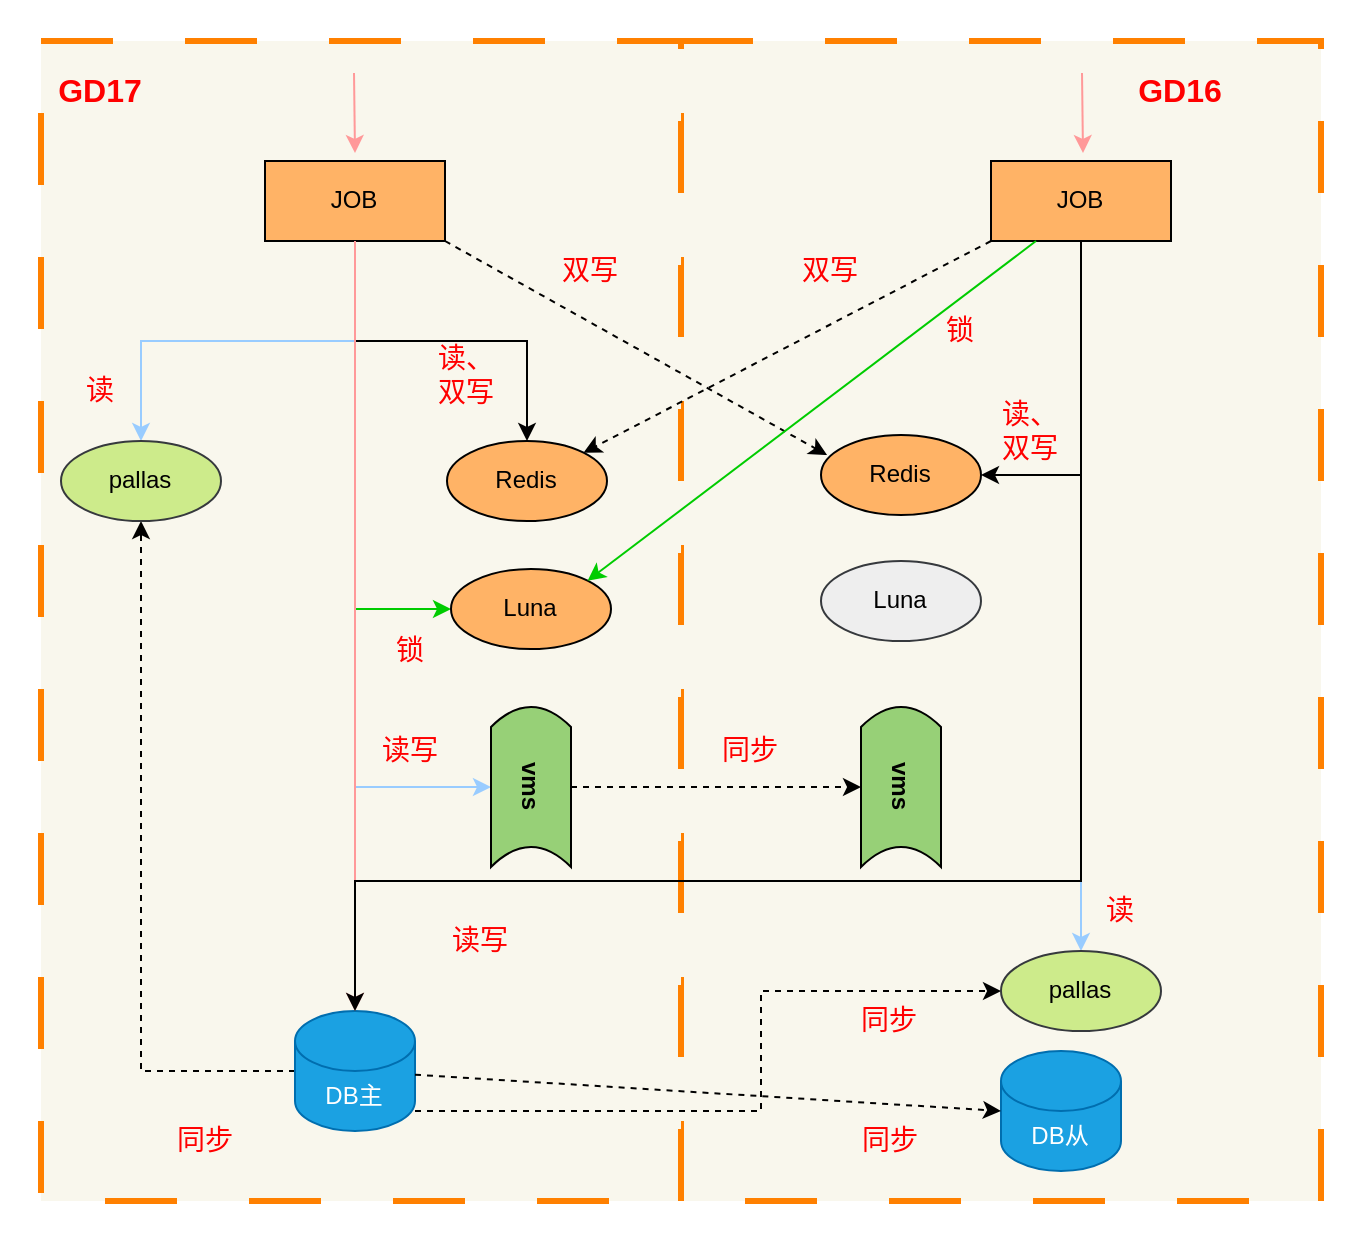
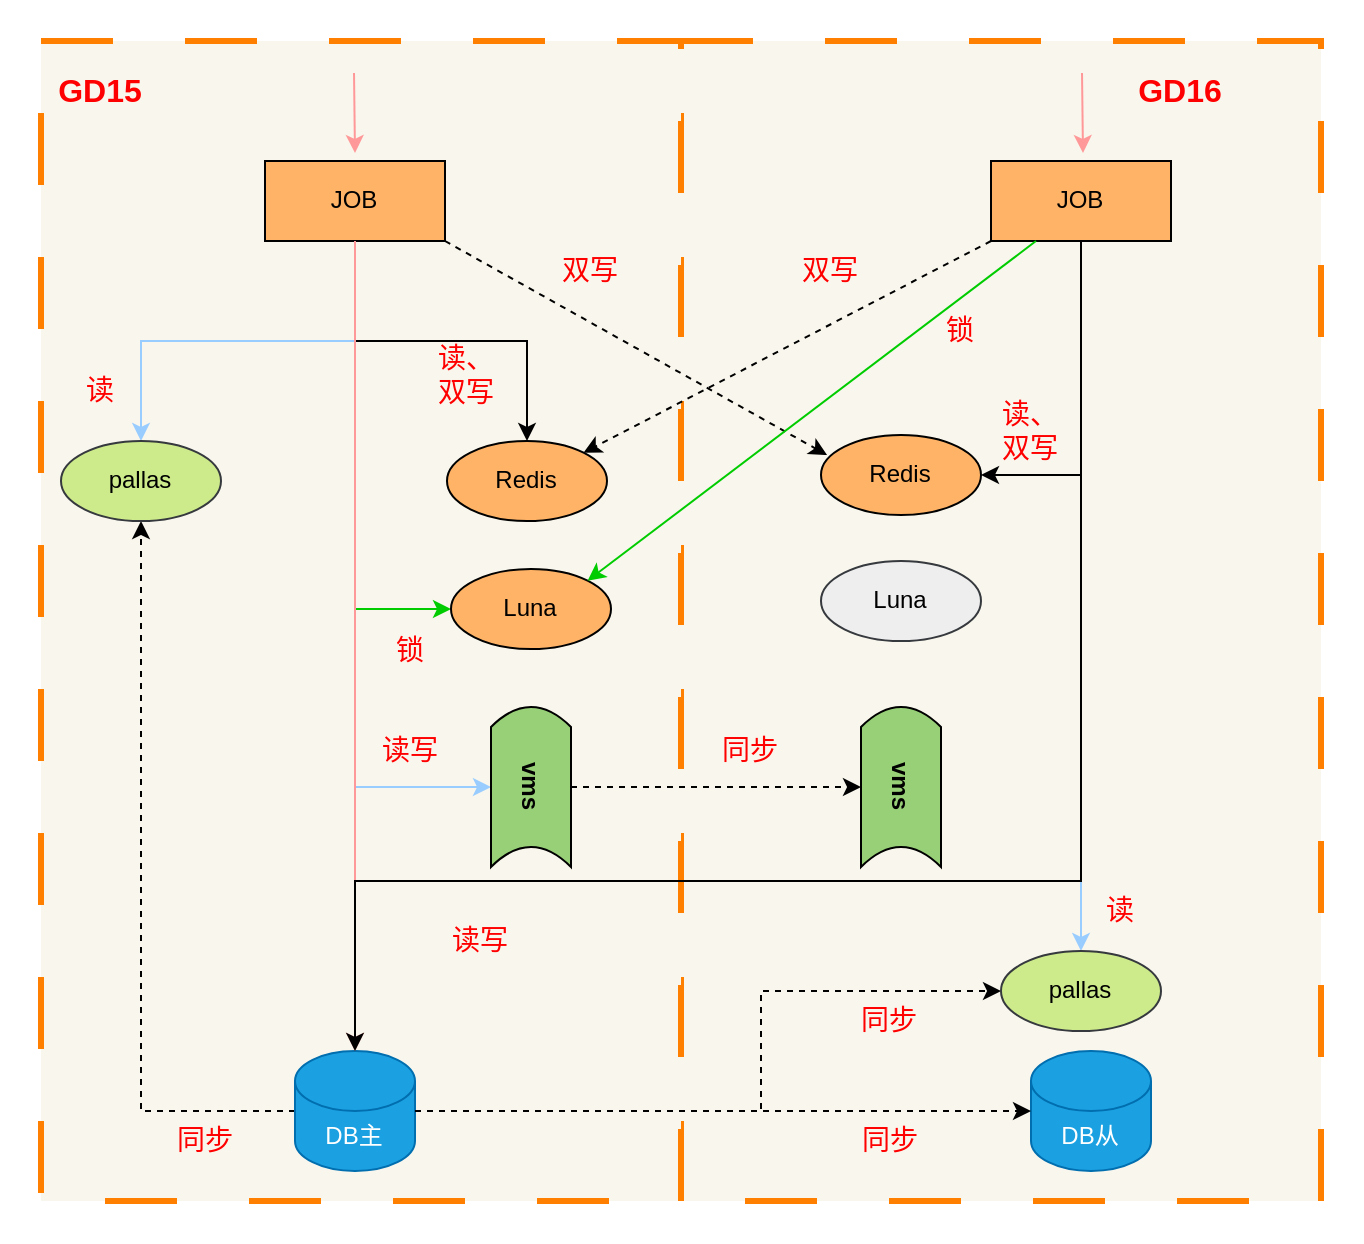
node "GD17": label "GD17" -> "GD15"
node "DB主": moved (355, 1071) -> (355, 1111)
node "DB从": moved (1061, 1111) -> (1091, 1111)
